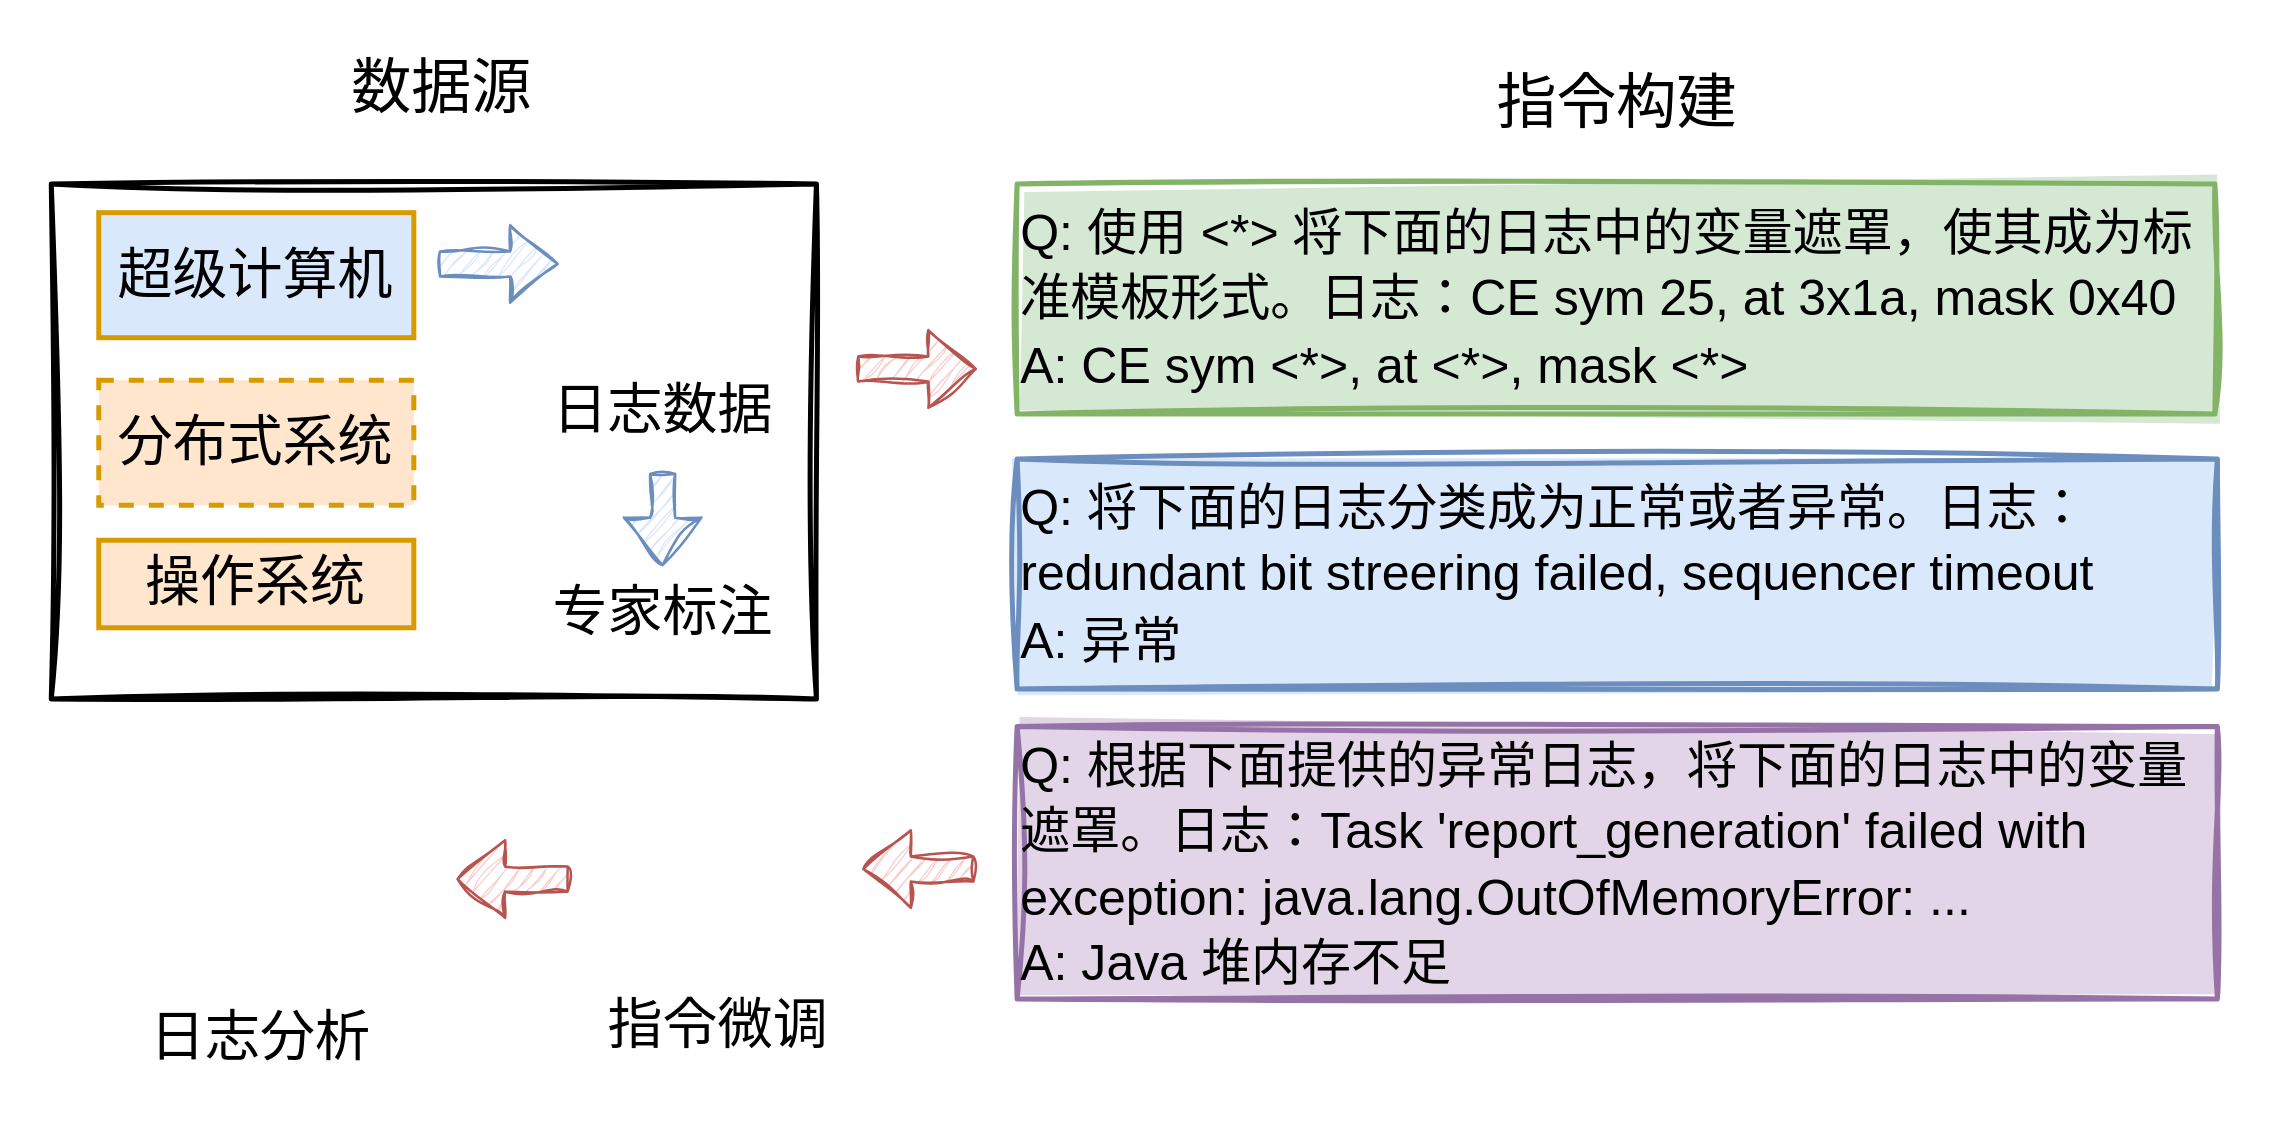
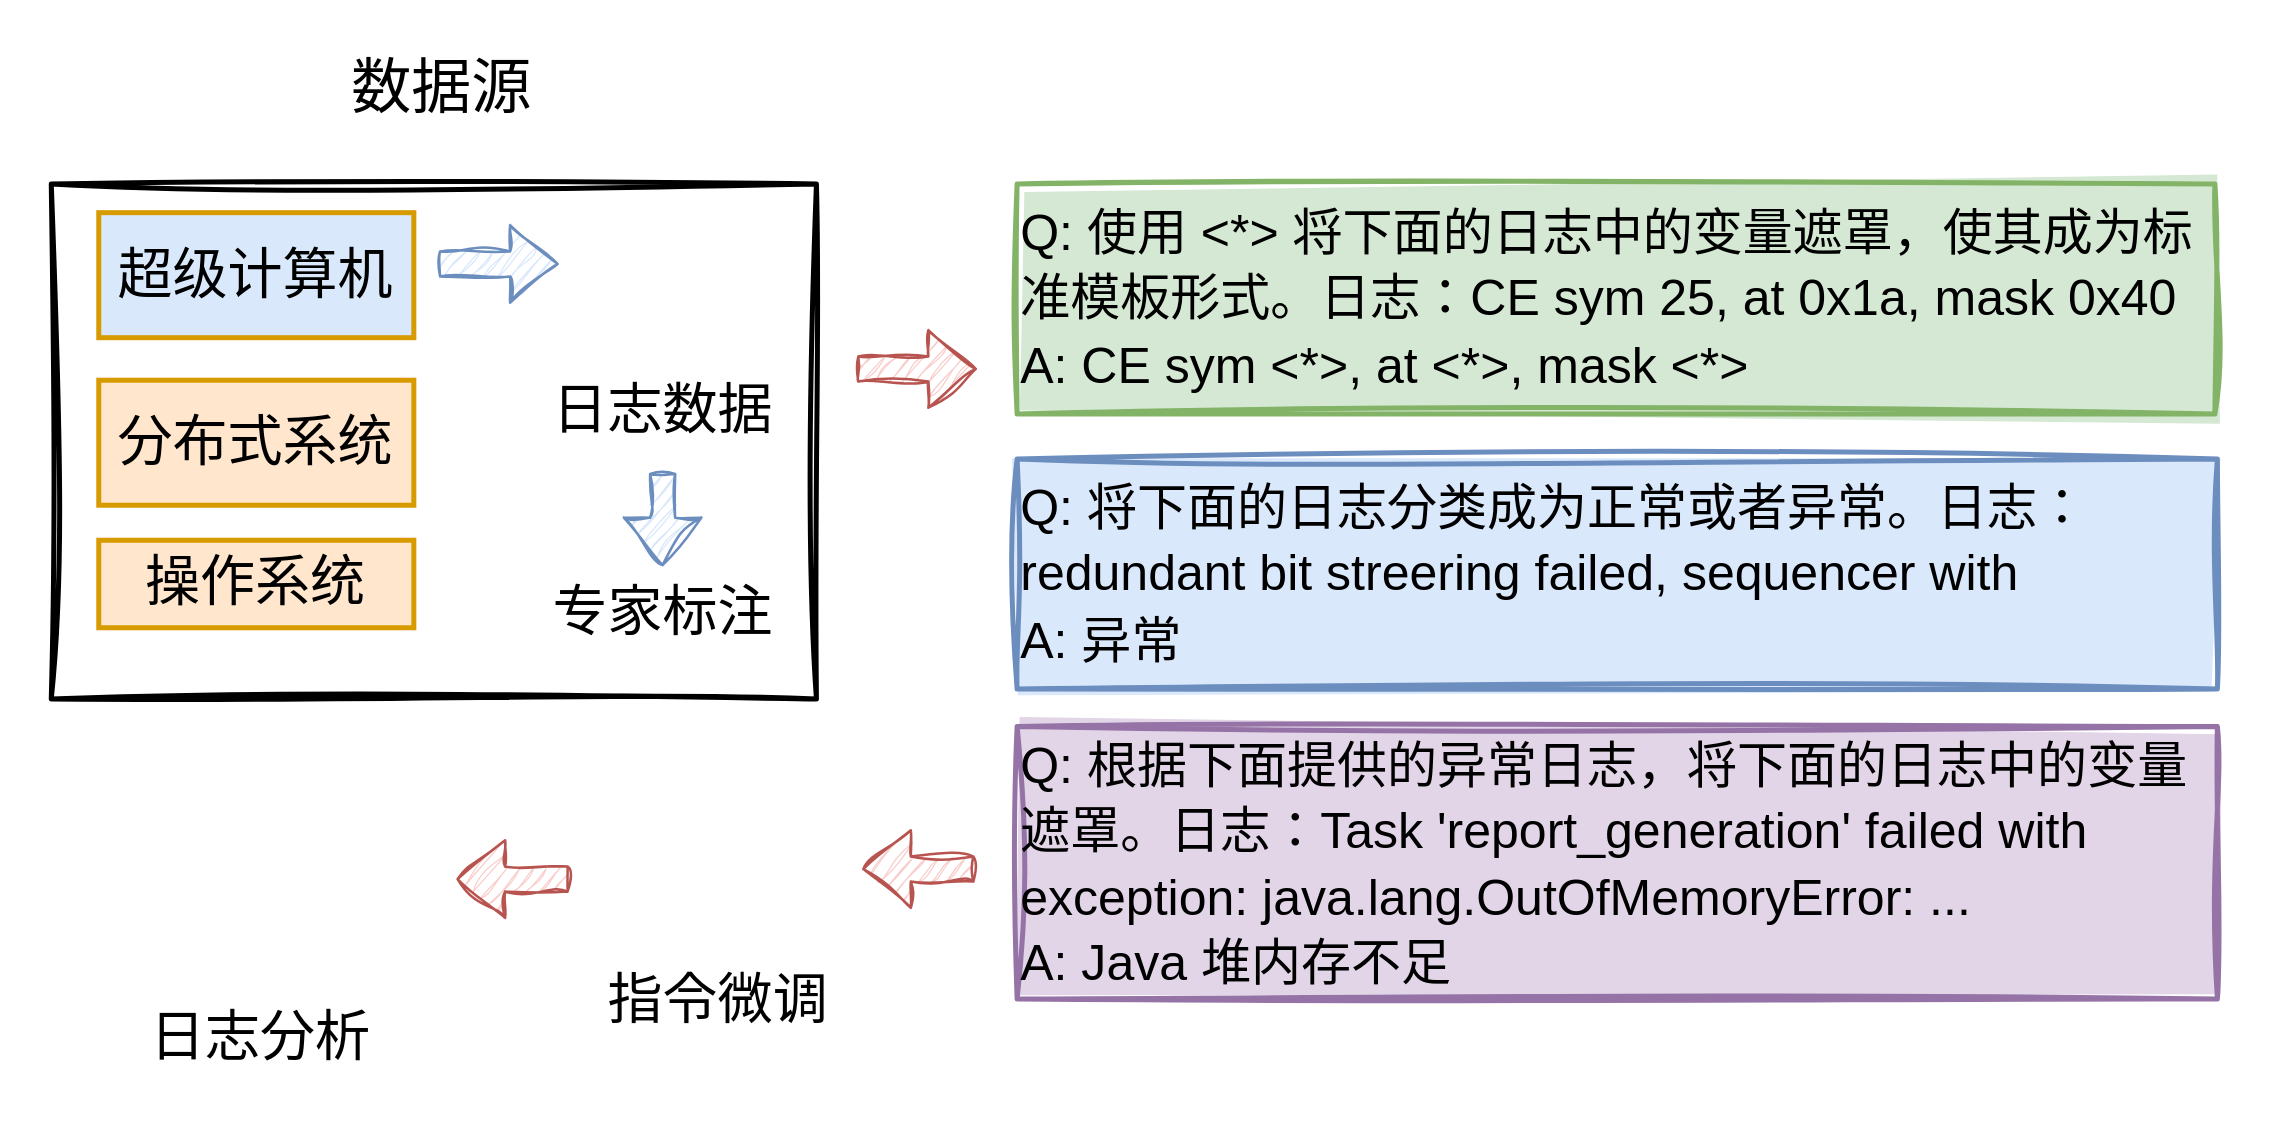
node "指令构建": removed
node "Q: 使用 <*> 将下面的日志中的变量遮罩，使其成为标准模板形式。日志：CE sym 25, at 3x1a, mask 0x40 A: CE sym <*>, at <*>, mask <*>": label "Q: 使用 <*> 将下面的日志中的变量遮罩，使其成为标准模板形式。日志：CE sym 25, at 3x1a, mask 0x40 A: CE sym <*>, at <*>, mask <*>" -> "Q: 使用 <*> 将下面的日志中的变量遮罩，使其成为标准模板形式。日志：CE sym 25, at 0x1a, mask 0x40 A: CE sym <*>, at <*>, mask <*>"
node "分布式系统": style dashed -> solid
node "Q: 将下面的日志分类成为正常或者异常。日志：redundant bit streering failed, sequencer timeout A: 异常": label "Q: 将下面的日志分类成为正常或者异常。日志：redundant bit streering failed, sequencer timeout A: 异常" -> "Q: 将下面的日志分类成为正常或者异常。日志：redundant bit streering failed, sequencer with A: 异常"
node "指令微调": moved (719, 1024) -> (719, 999)
